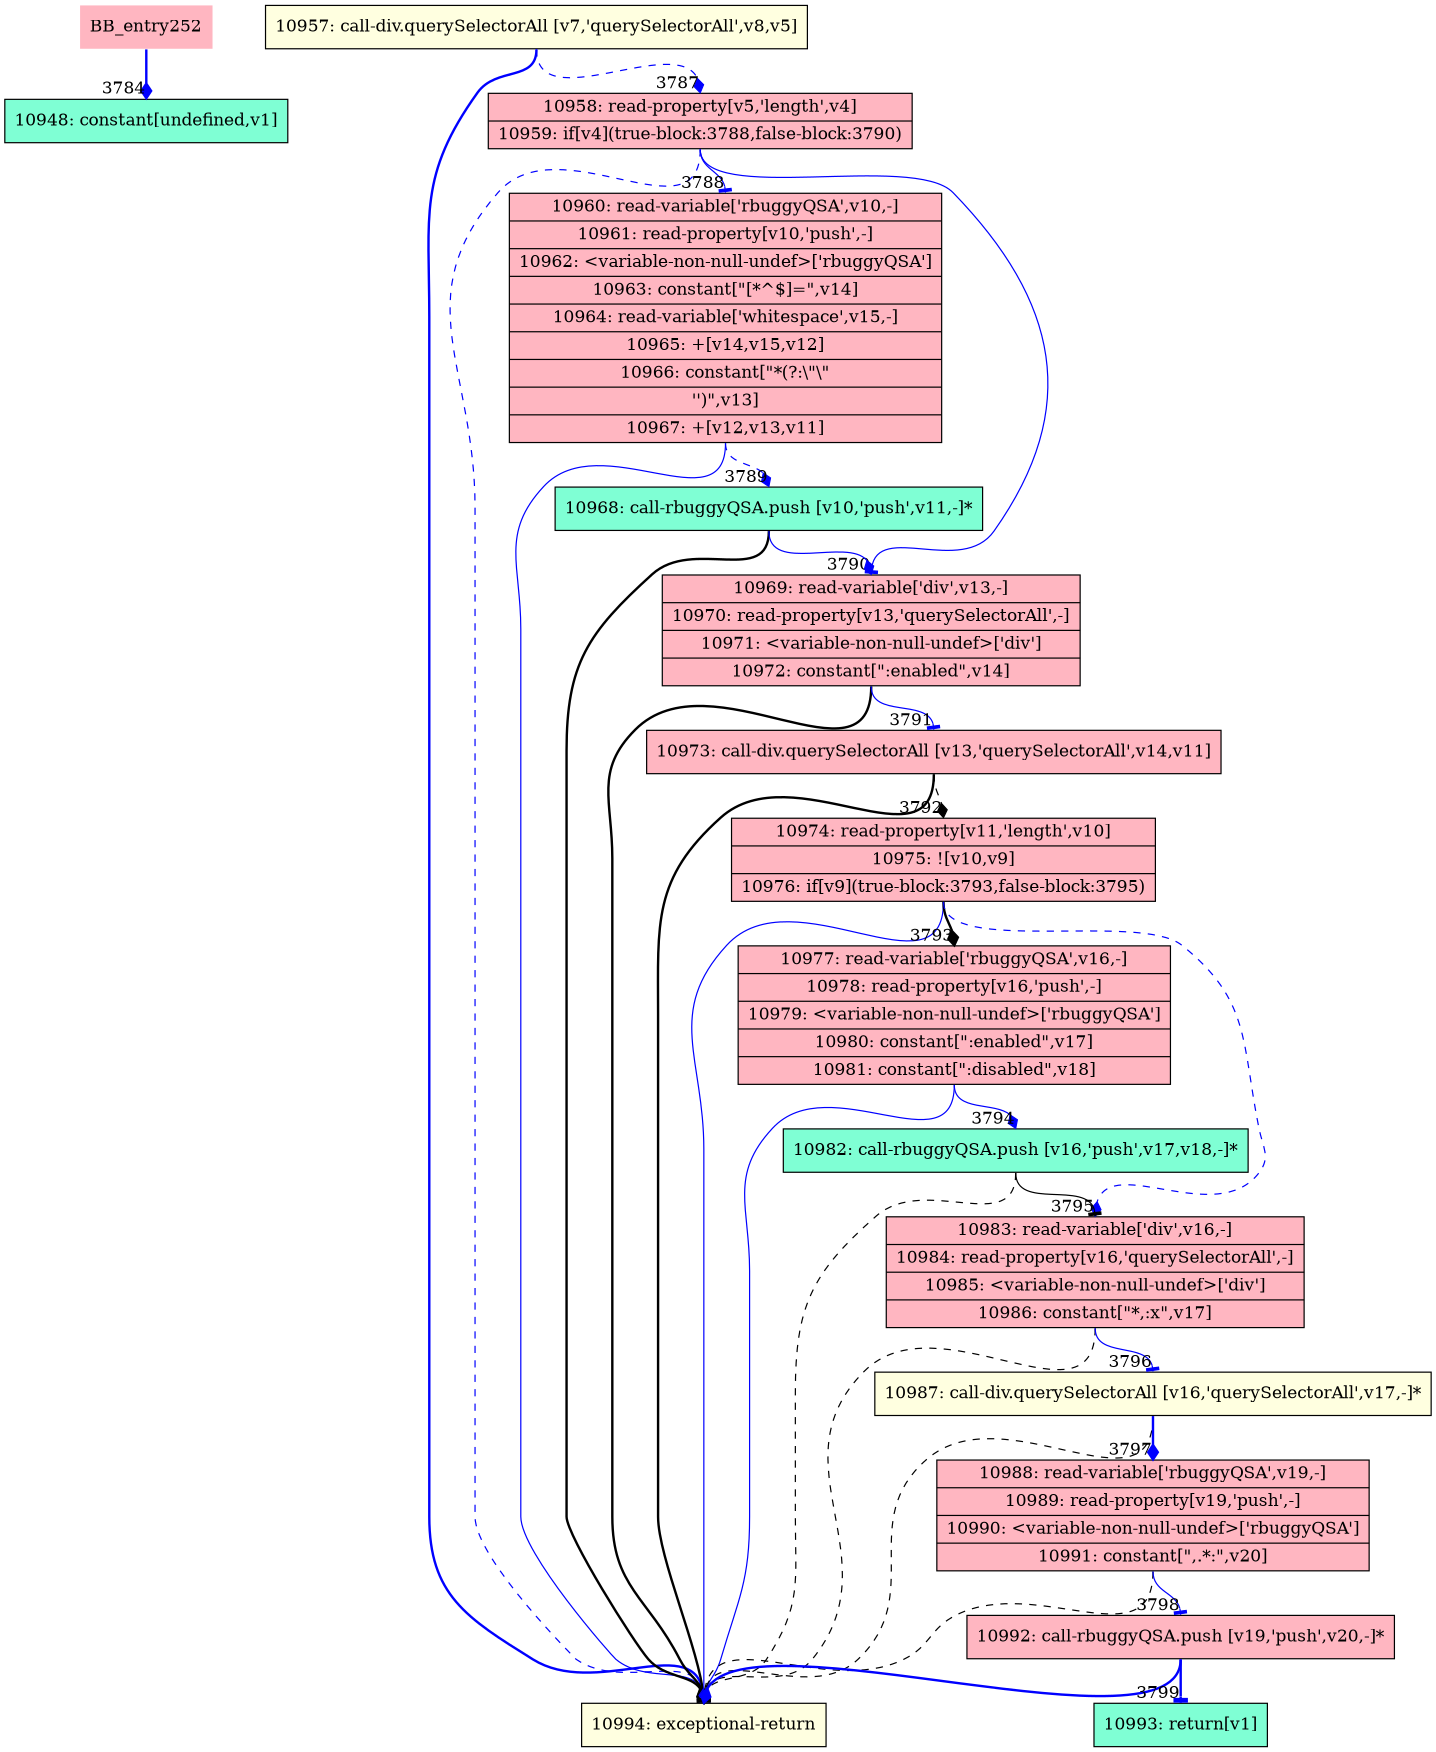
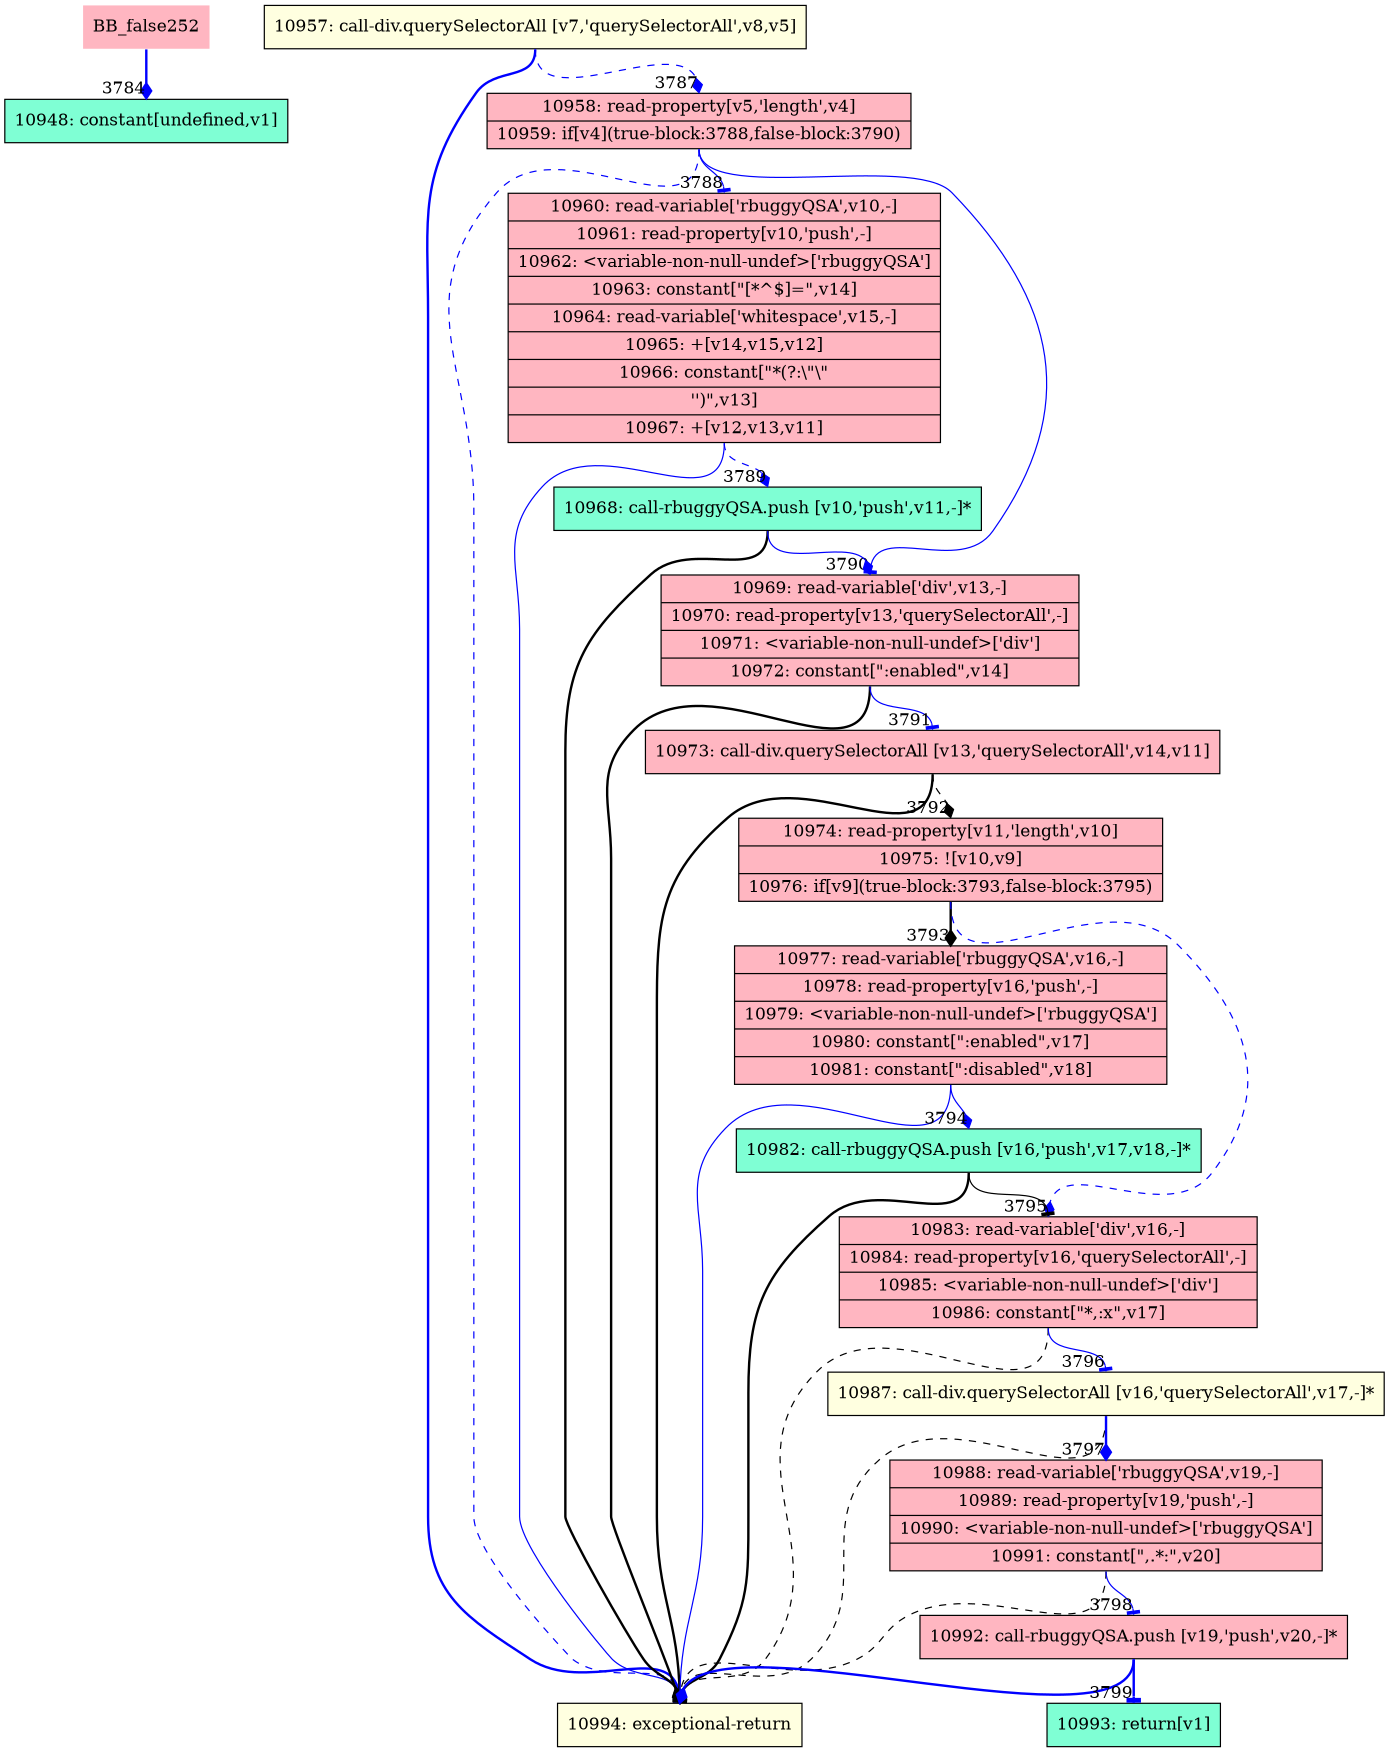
node "BB_entry252": label "BB_entry252" -> "BB_false252"
edge "10974: read-property[v11,'length',v10]" -> "10994: exceptional-return": removed
edge "10982: call-rbuggyQSA.push [v16,'push',v17,v18,-]*" -> "10994: exceptional-return": style dashed -> bold
